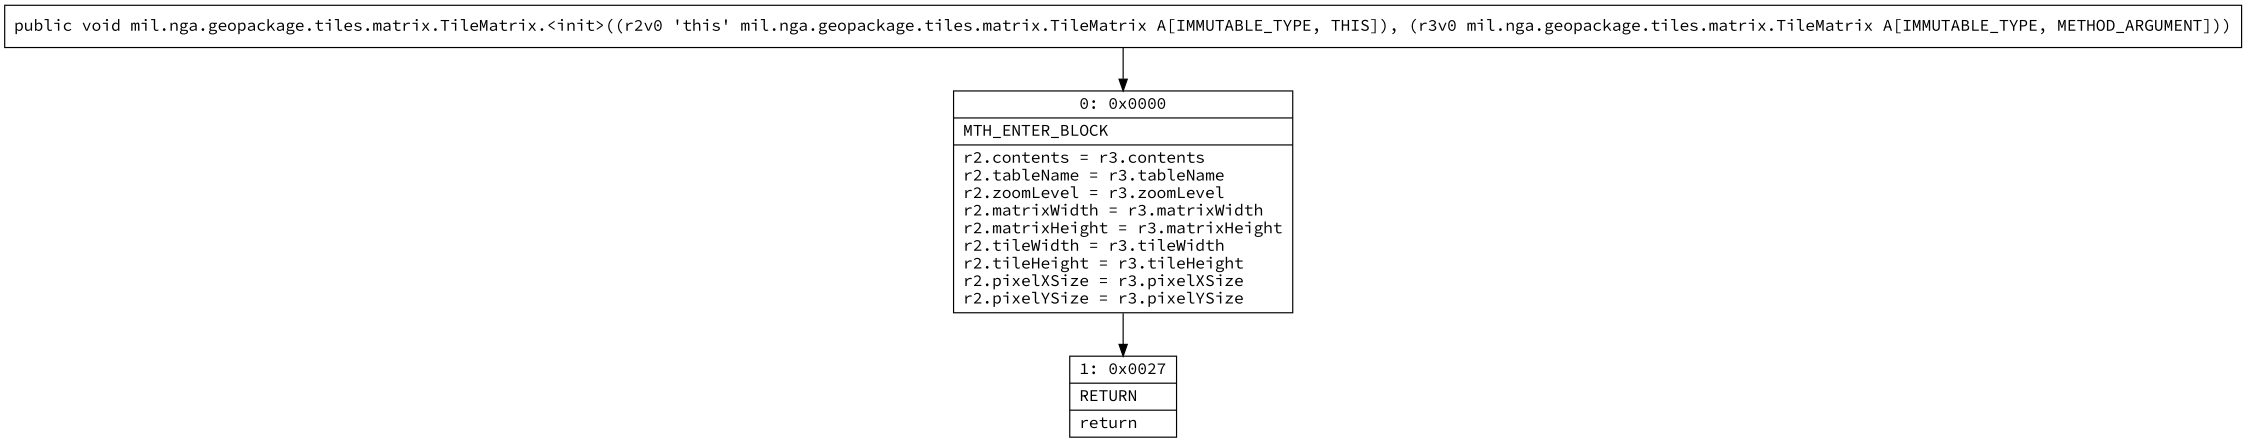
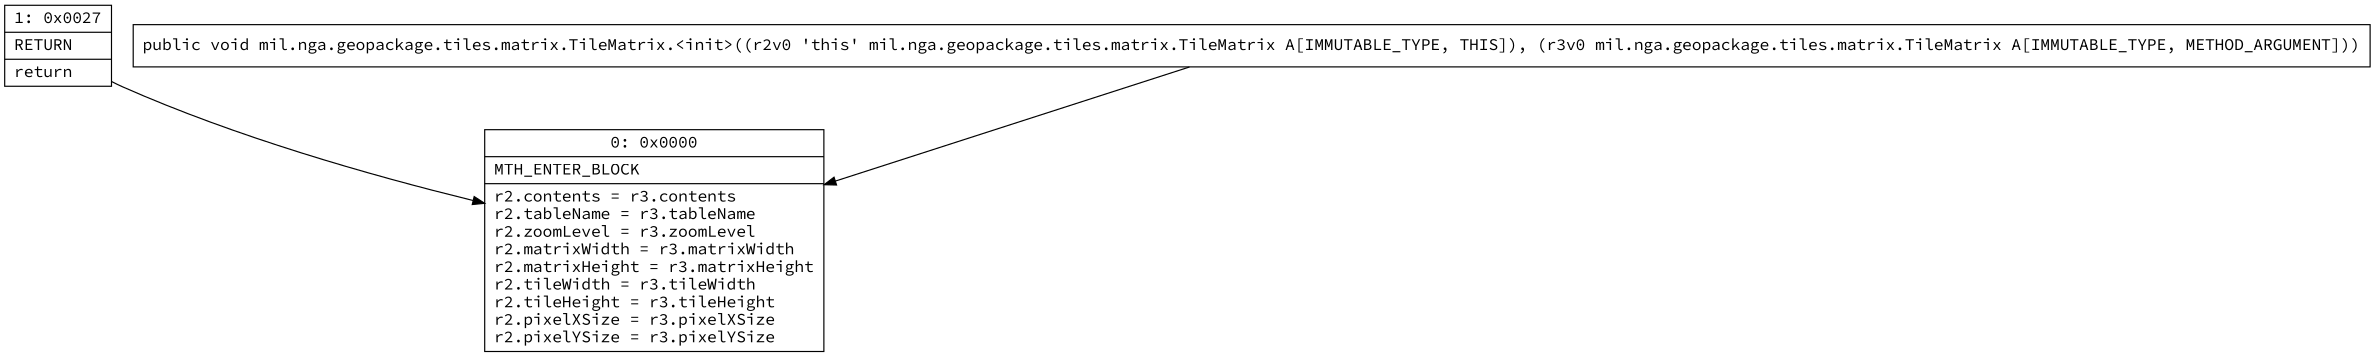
edge "0: 0x0000" -> "1: 0x0027": reversed
